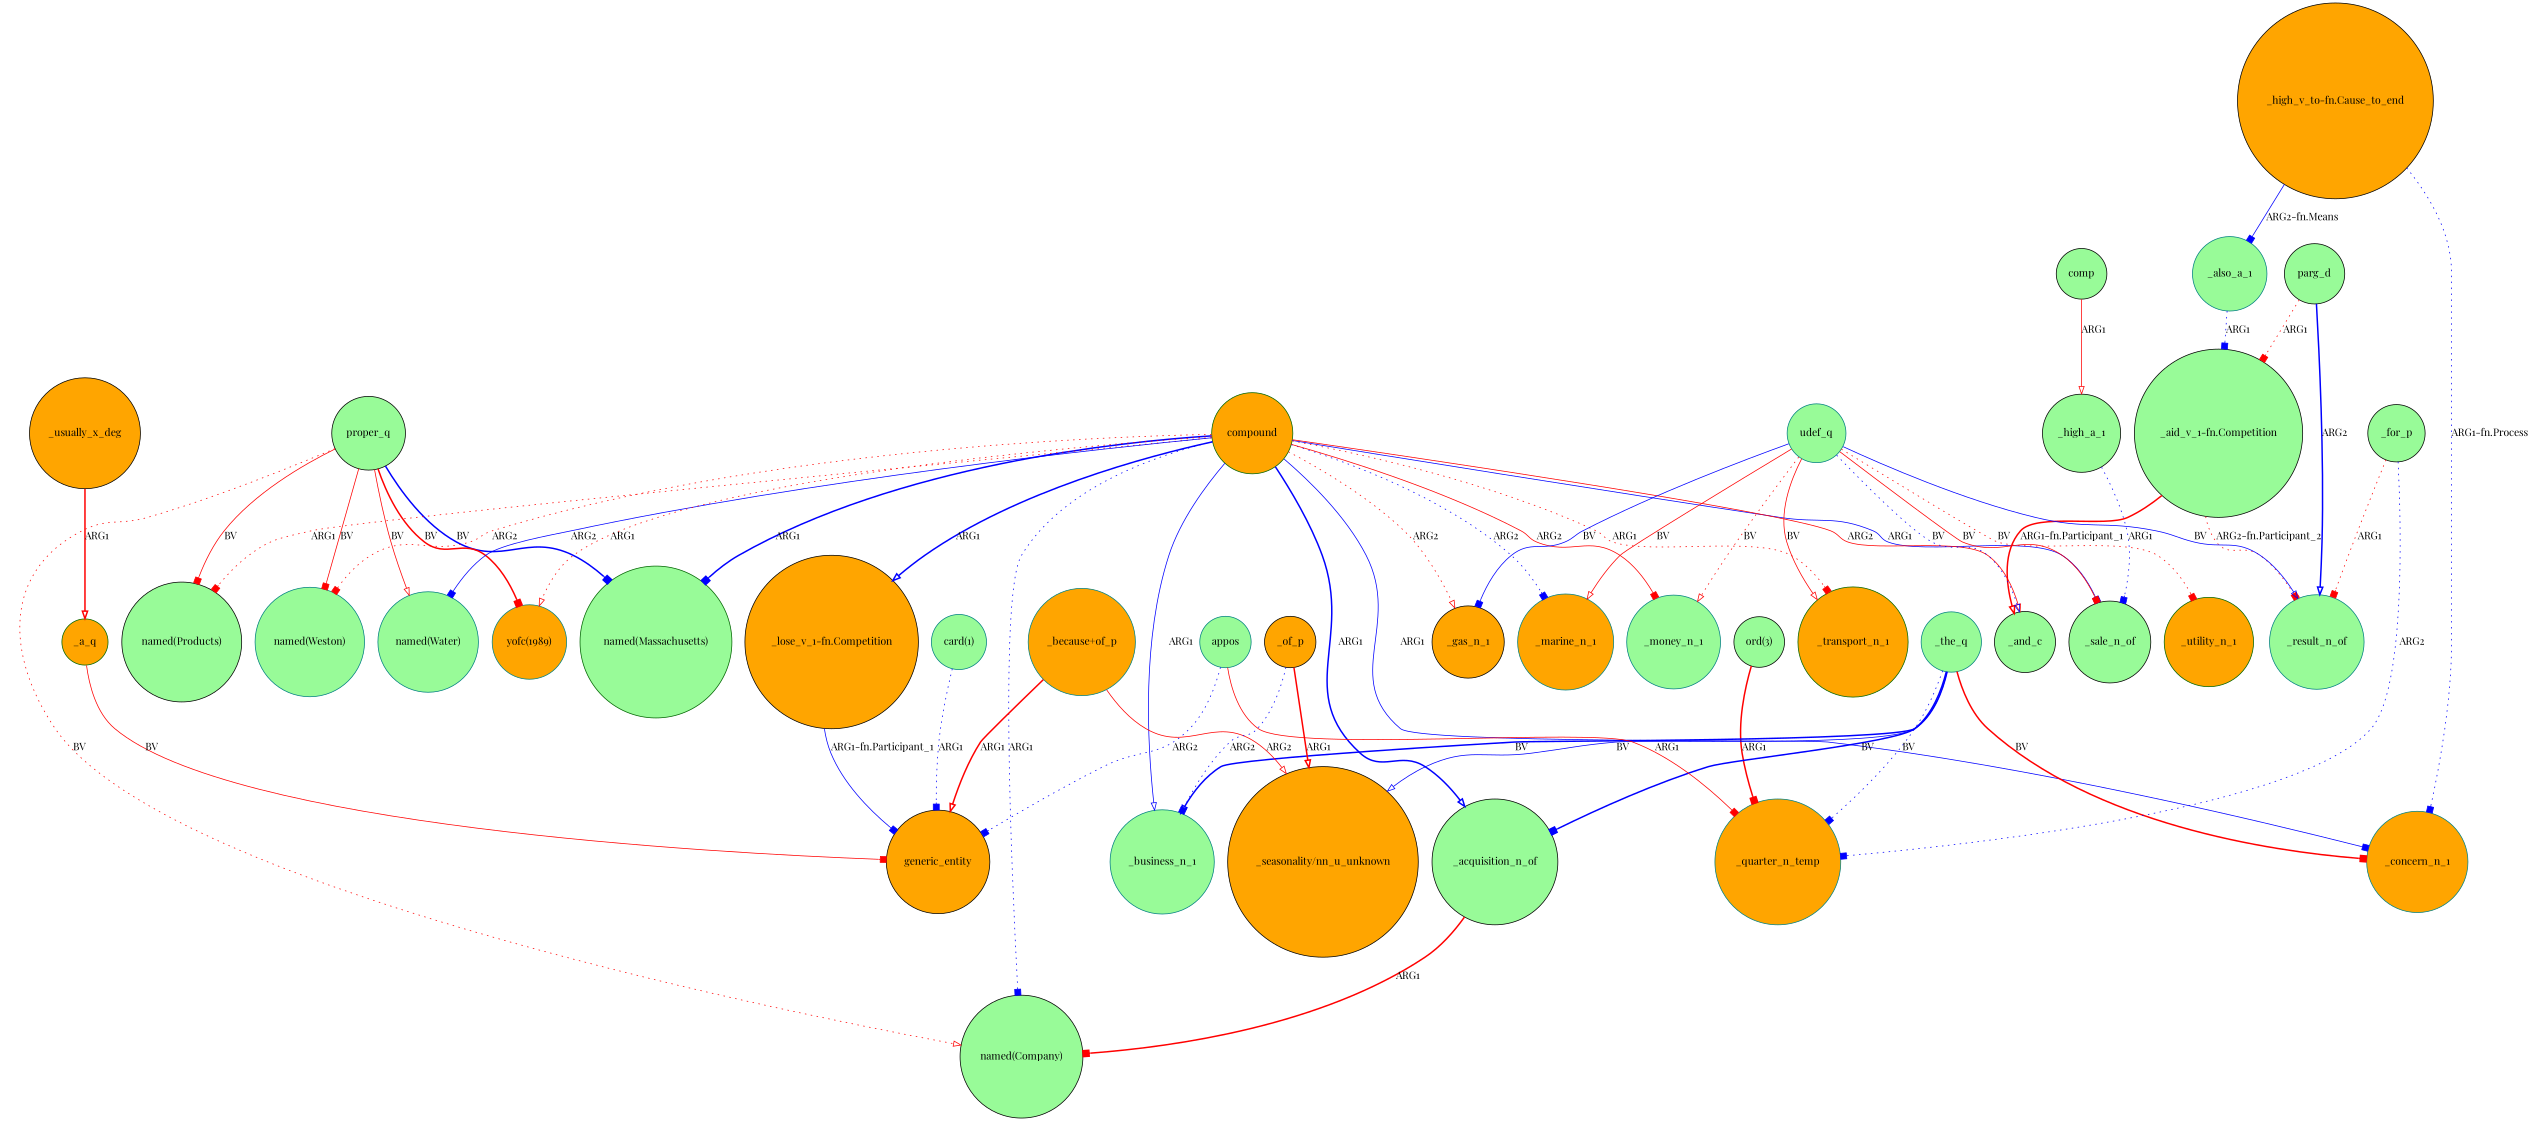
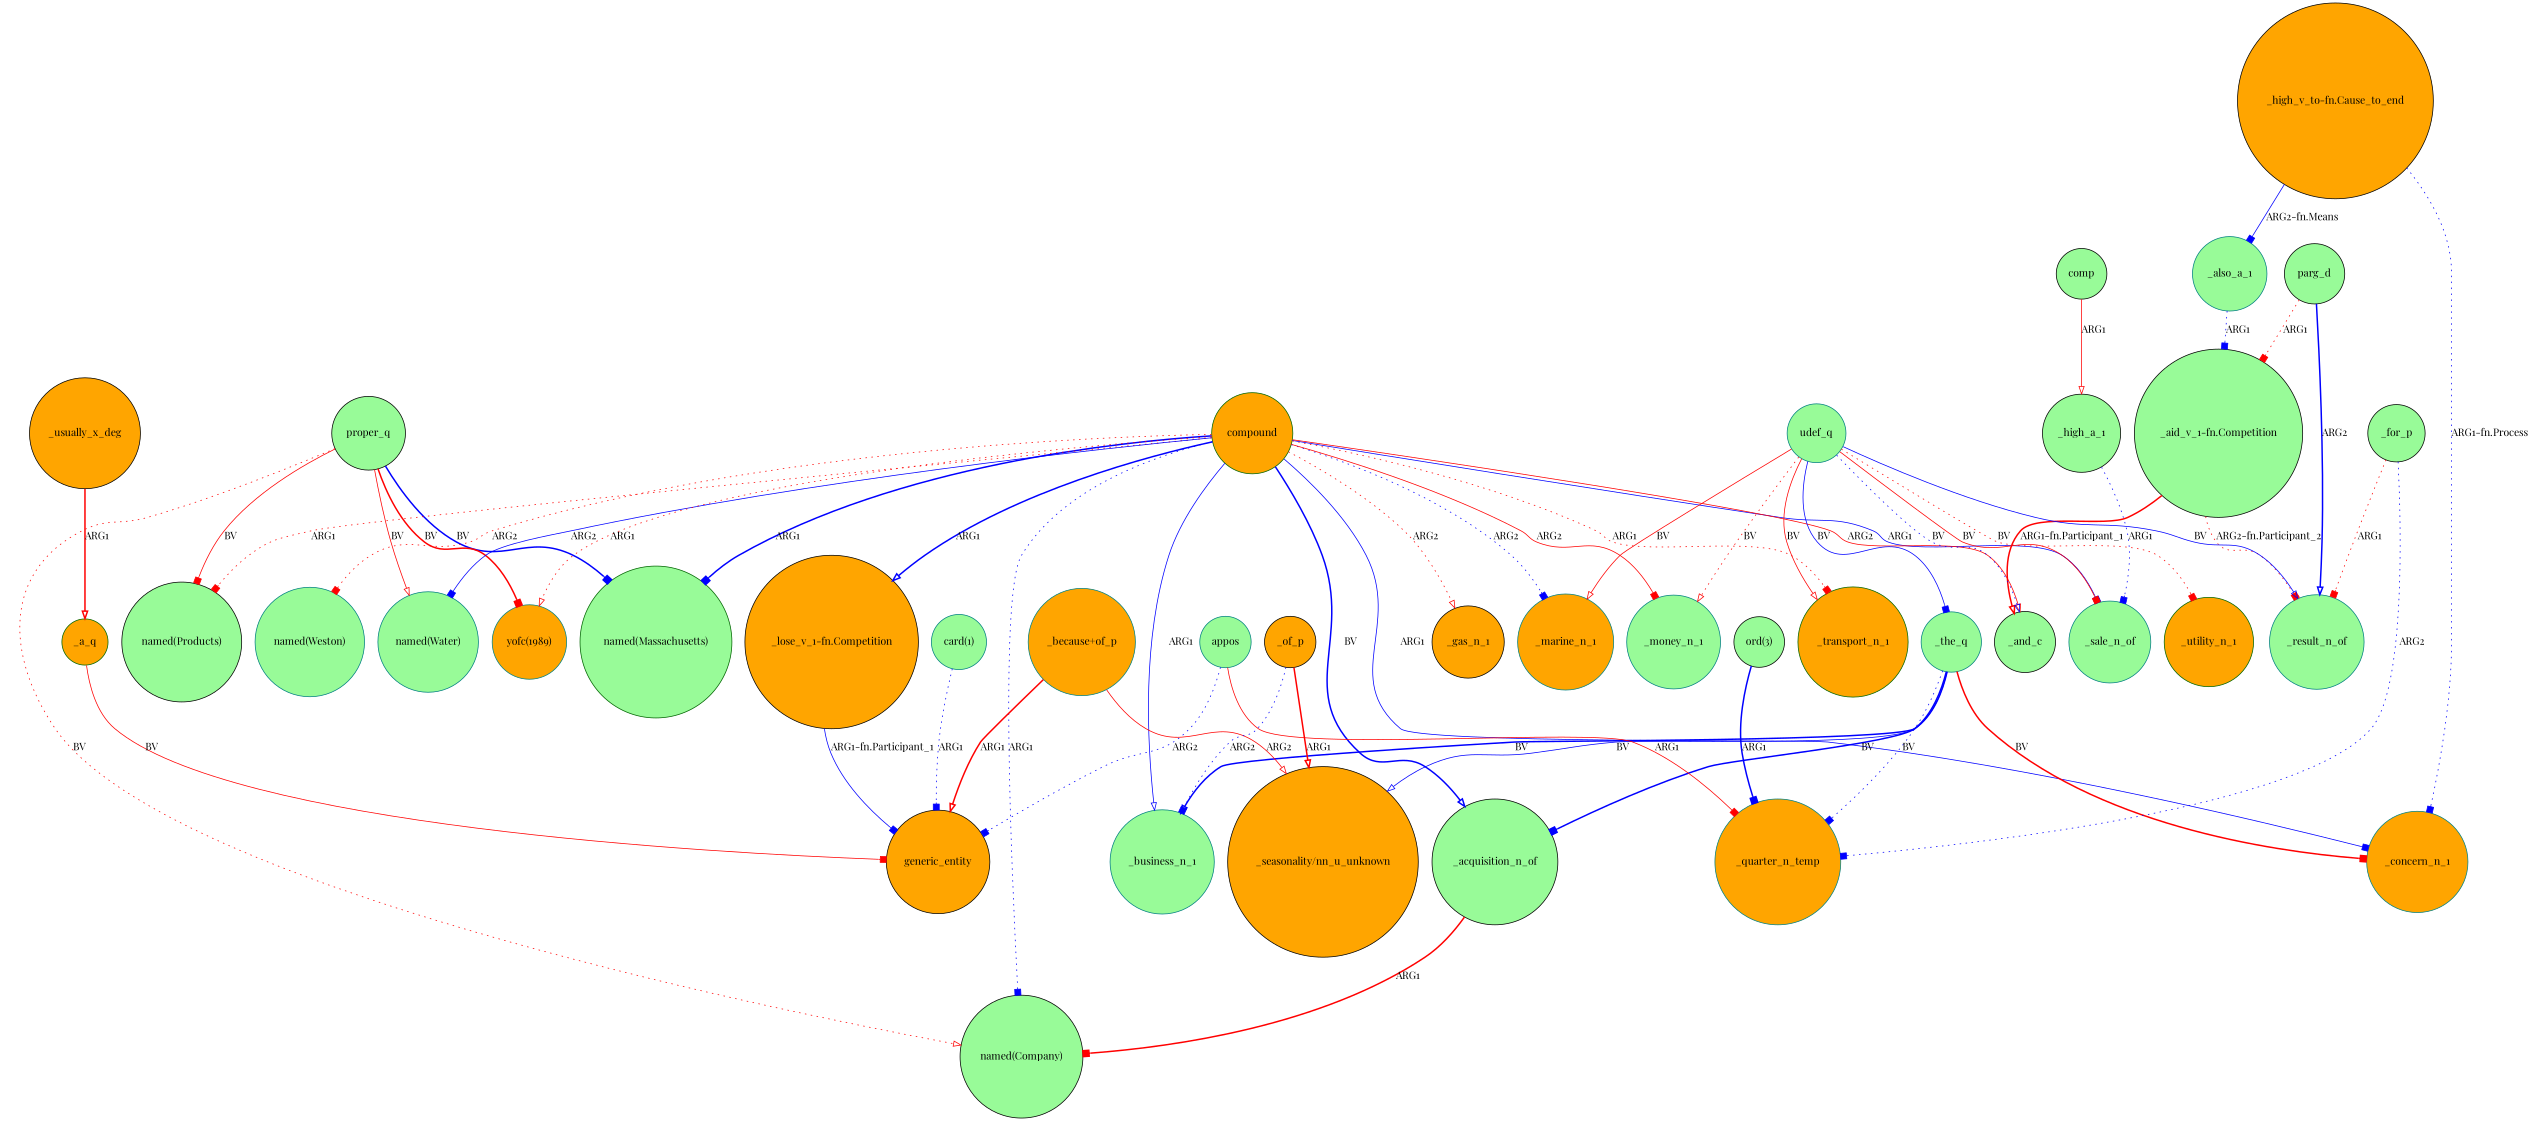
edge "udef_q" -> "_gas_n_1": now "udef_q" -> "_the_q"
edge "proper_q" -> "named(Weston)": removed, label "BV"
edge "compound" -> "_acquisition_n_of": label "ARG1" -> "BV"
node "_sale_n_of": color black -> teal
edge "ord(3)" -> "_quarter_n_temp": color red -> blue
